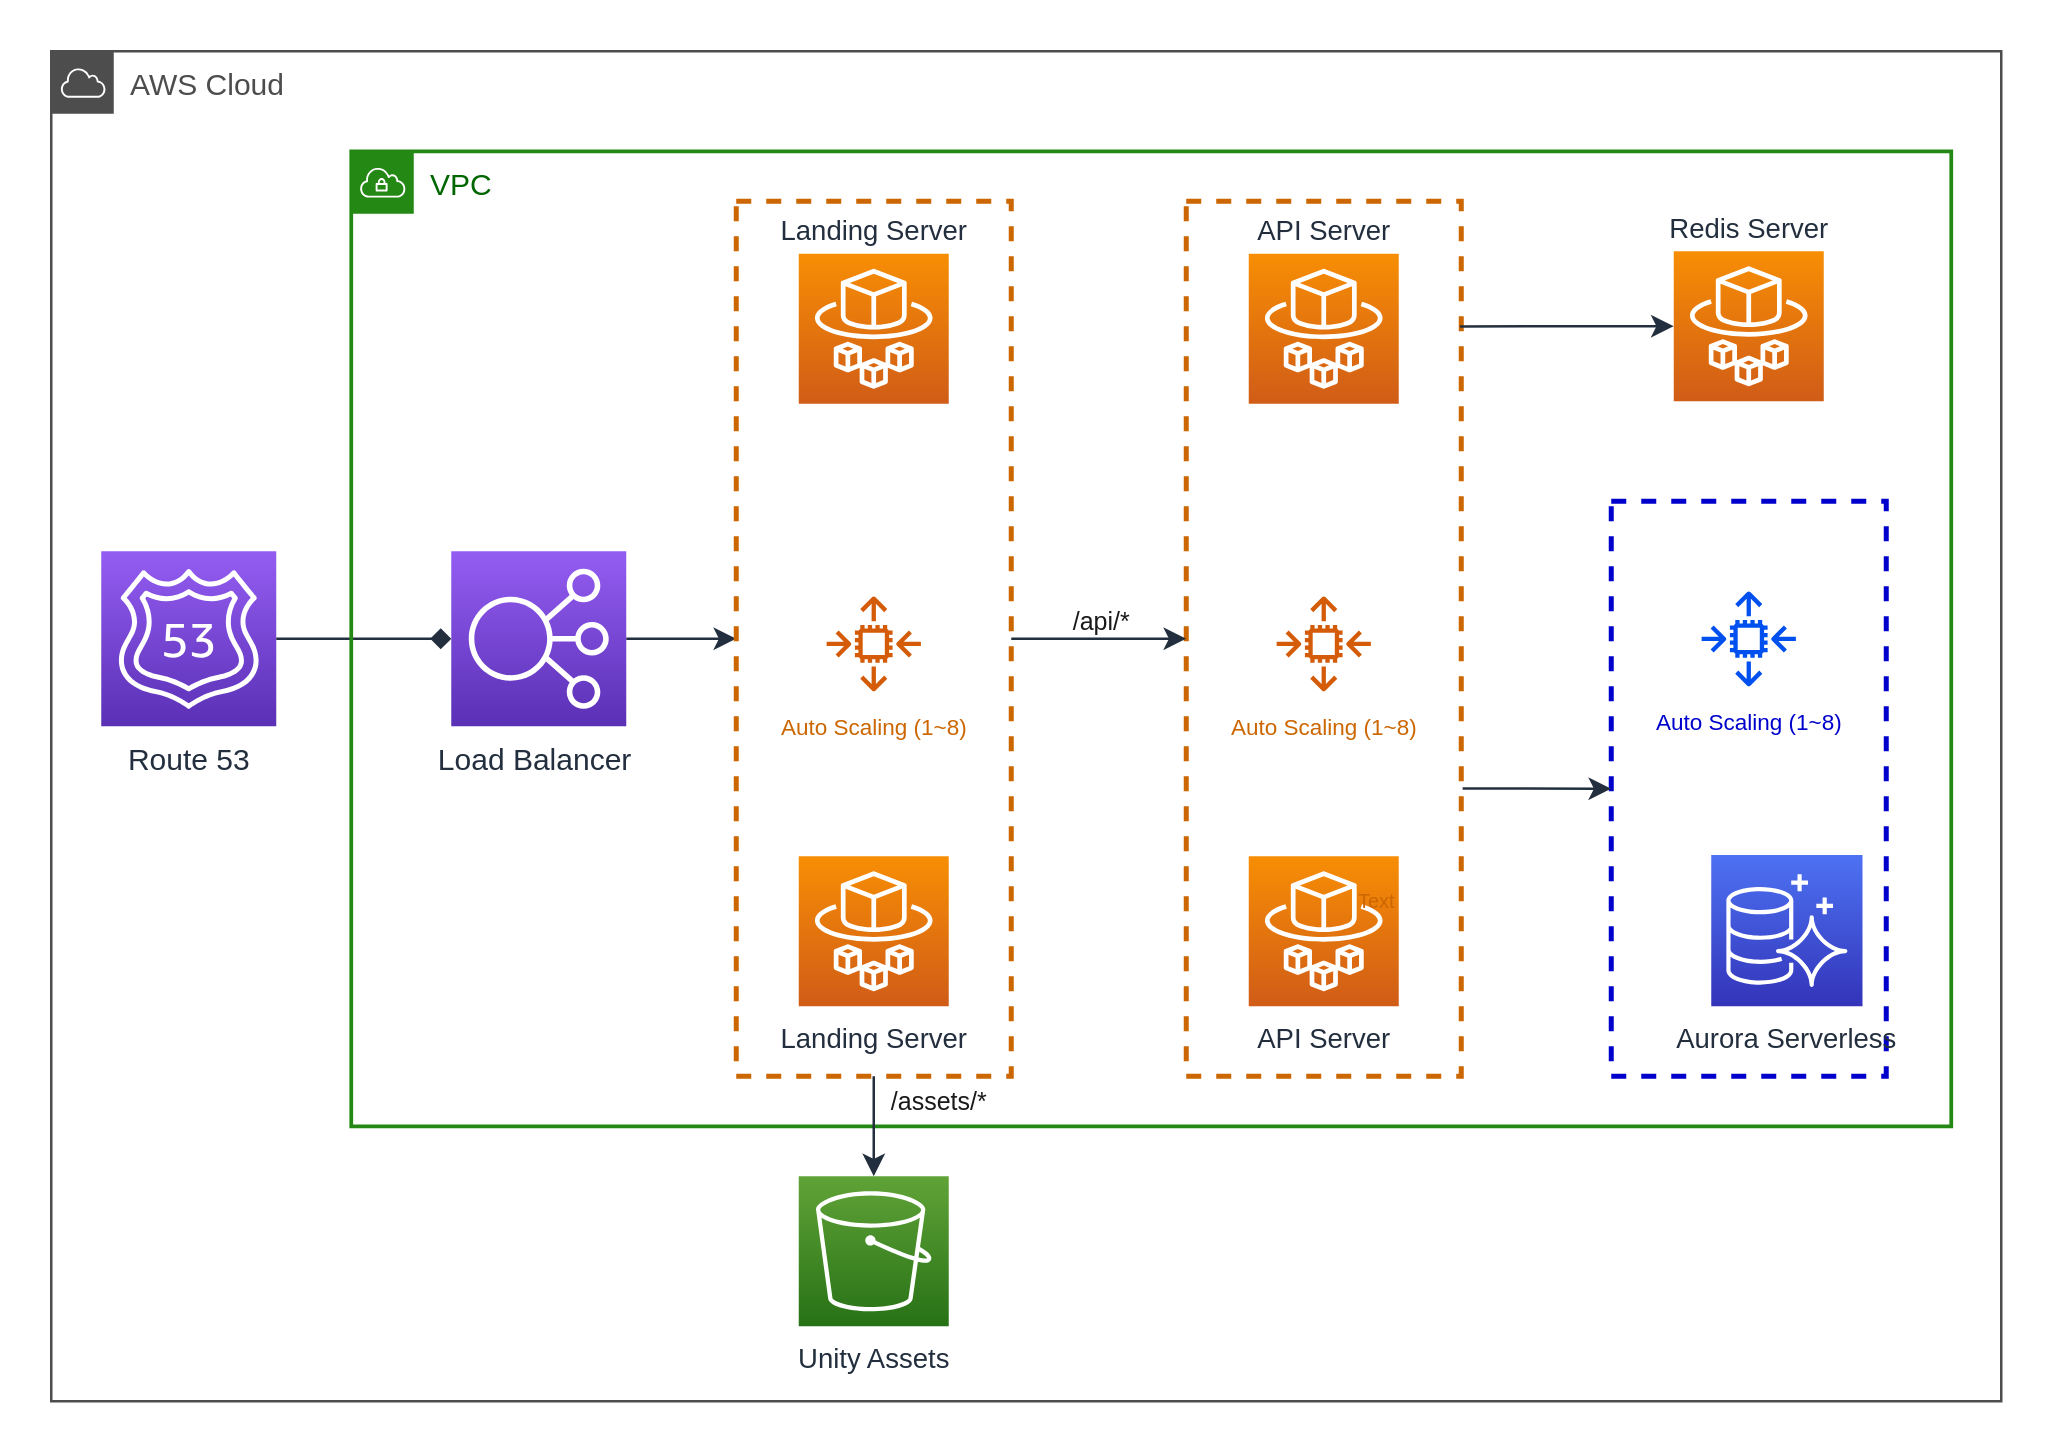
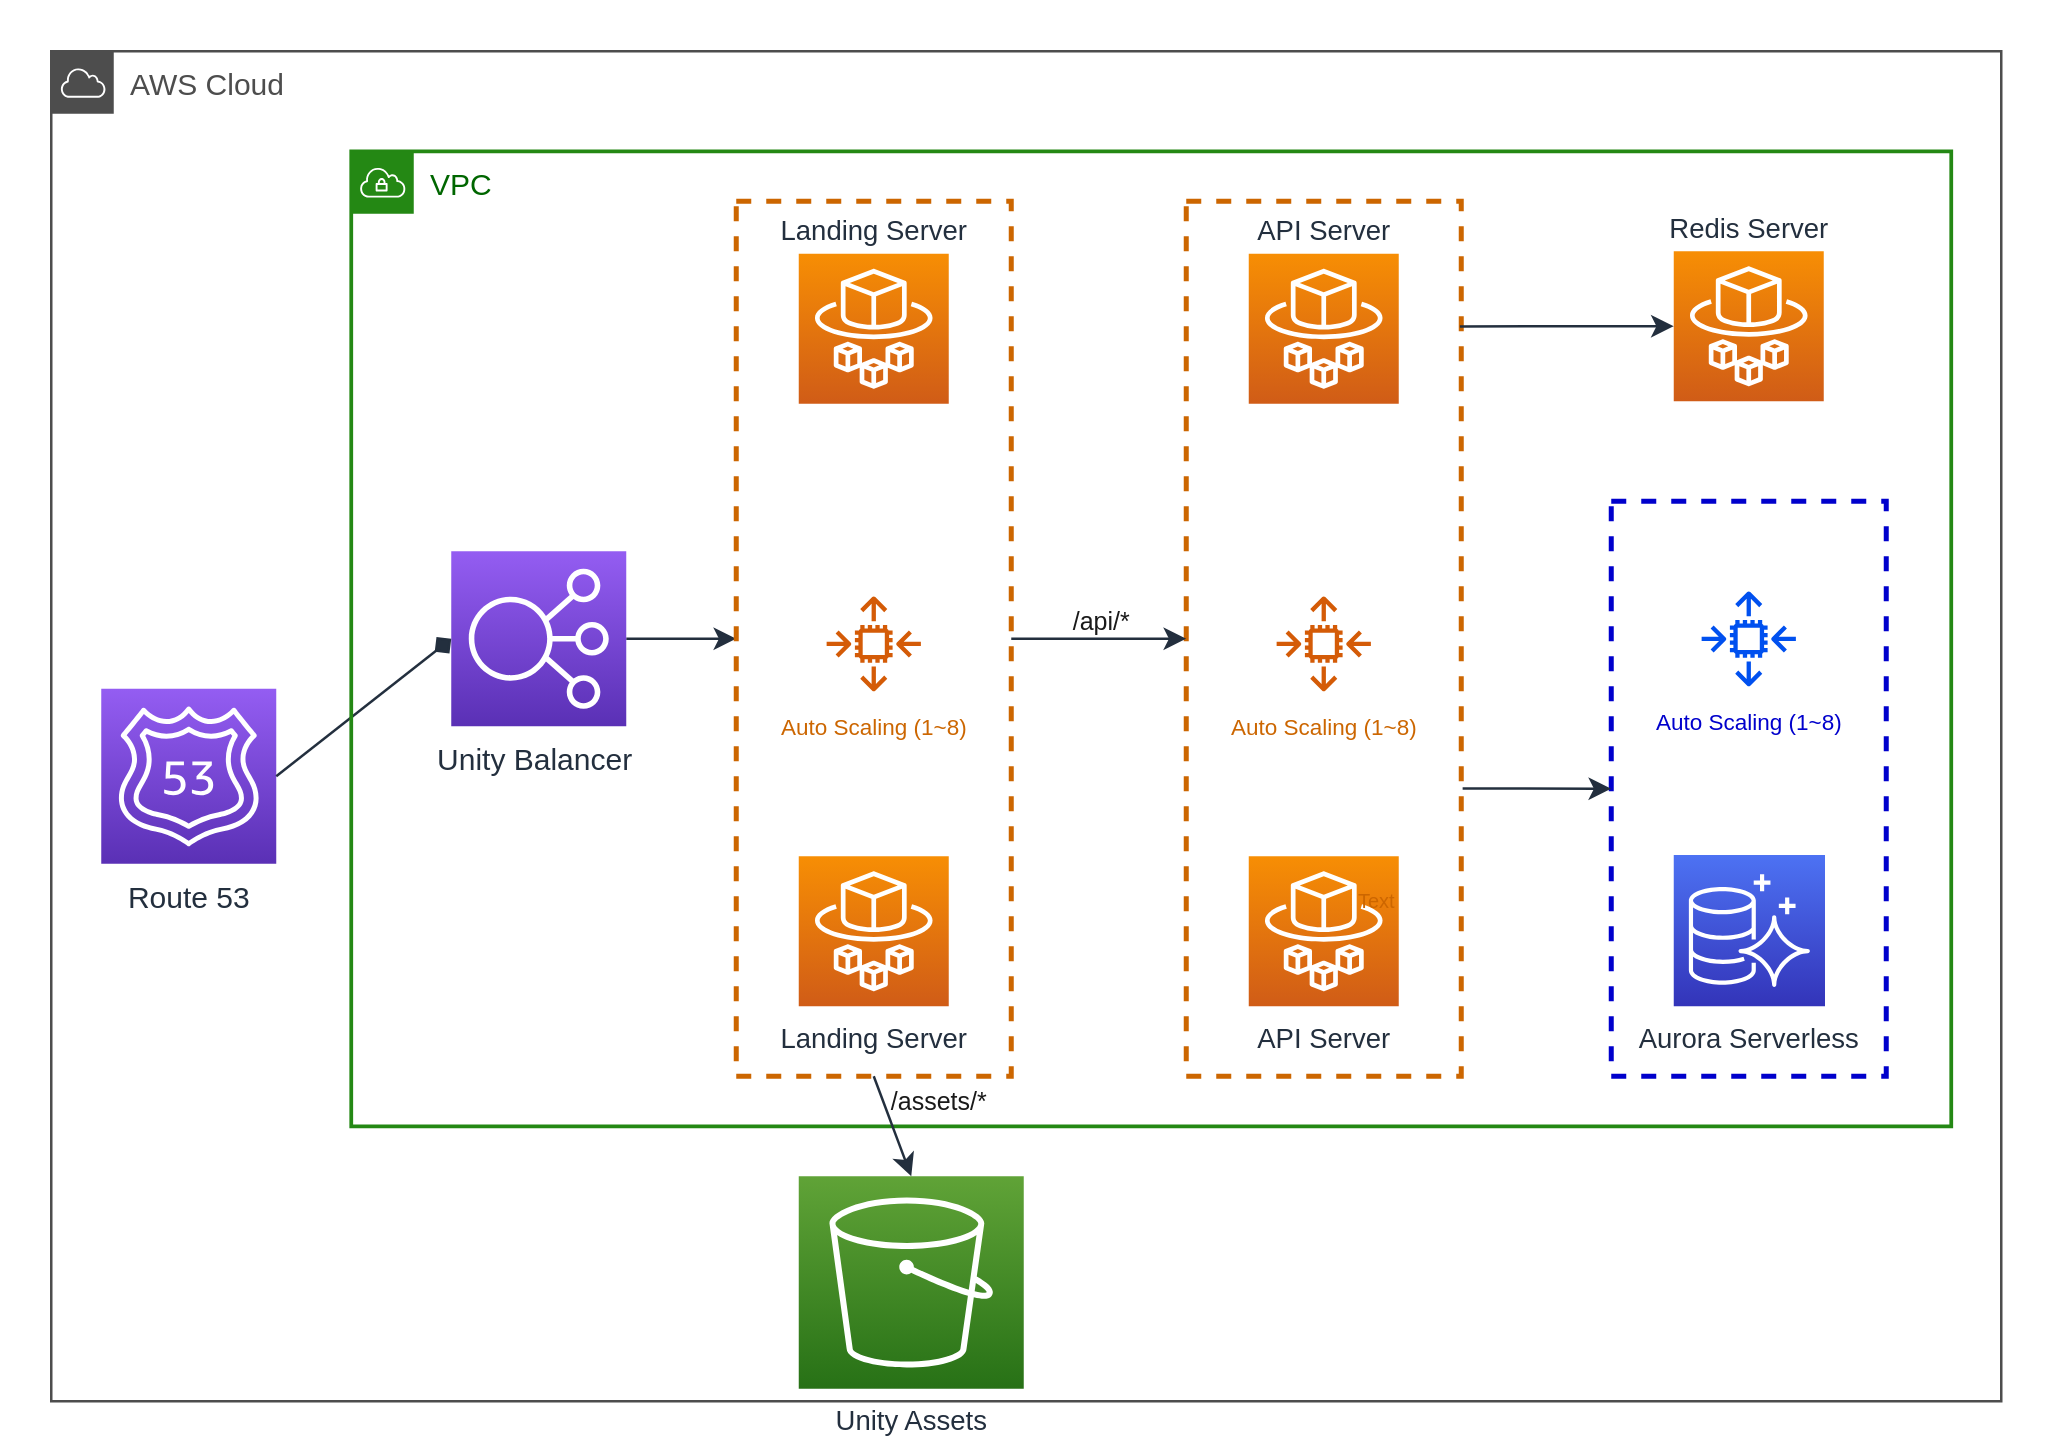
node "Route 53": moved (189, 639) -> (189, 776)
node "Load Balancer": label "Load Balancer" -> "Unity Balancer"
node "Aurora Serverless": moved (1787, 931) -> (1749, 931)
node "Unity Assets": size 150x150 -> 225x213
